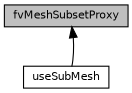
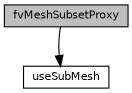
edge "useSubMesh" -> "fvMeshSubsetProxy": reversed
